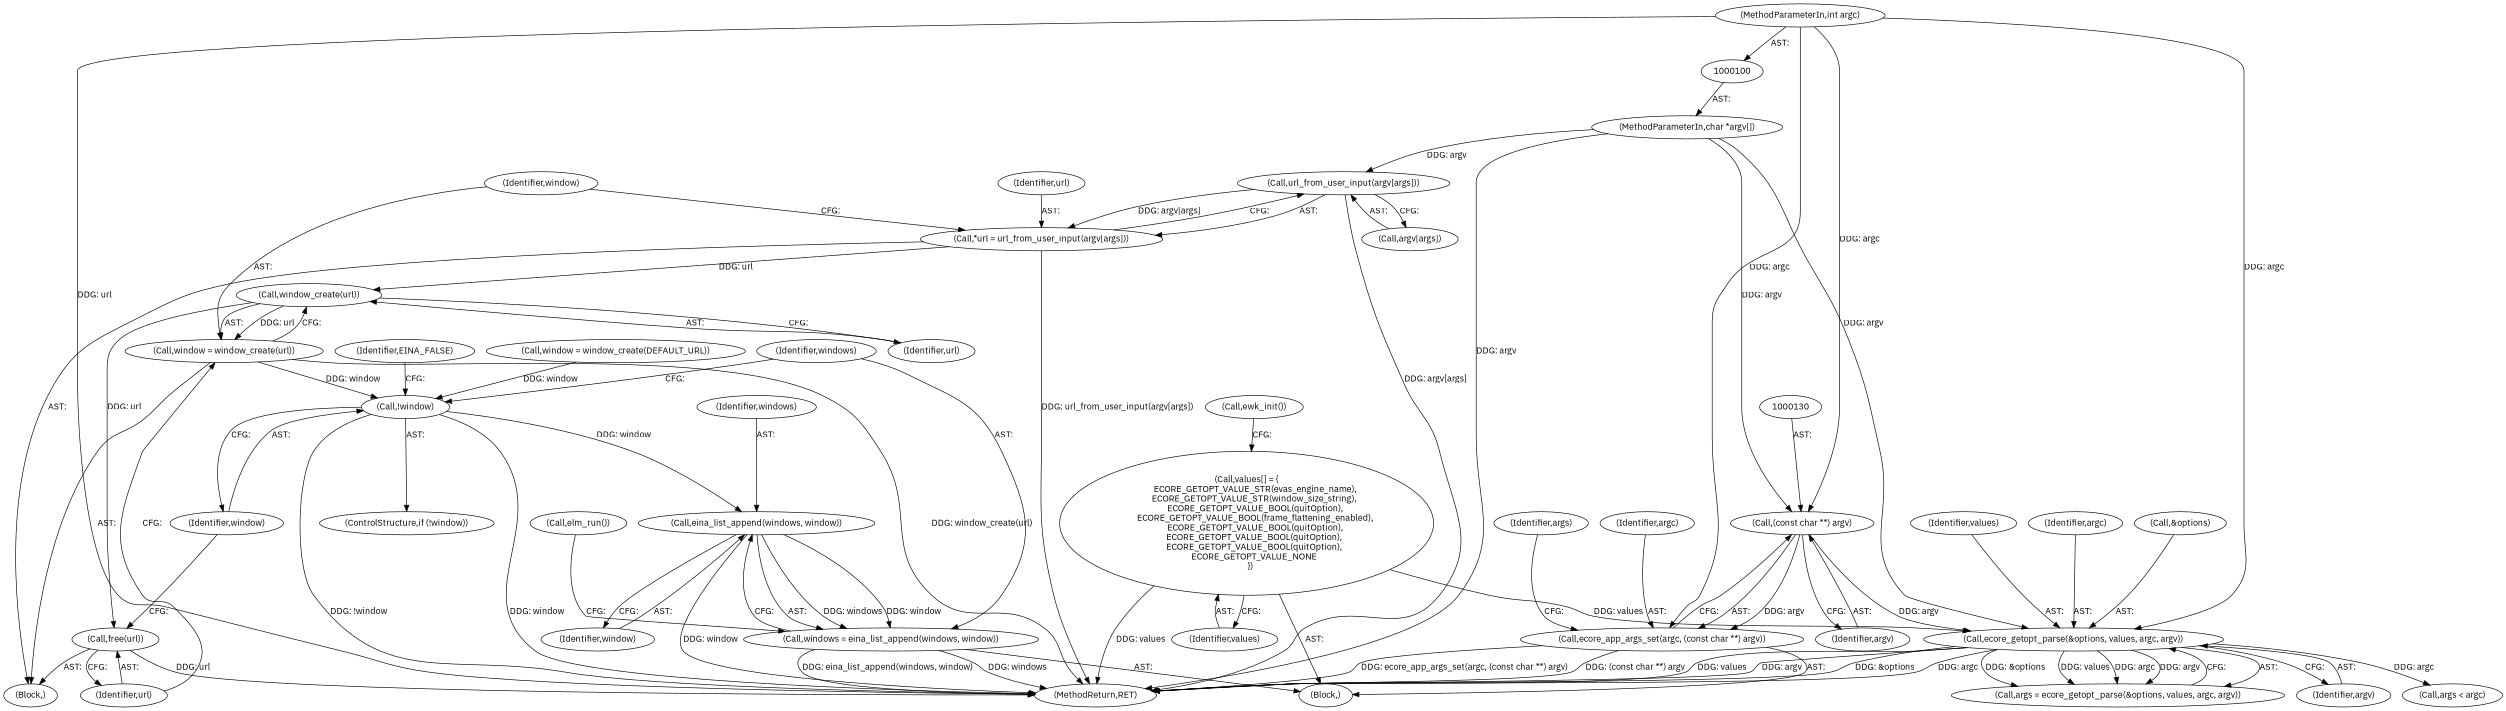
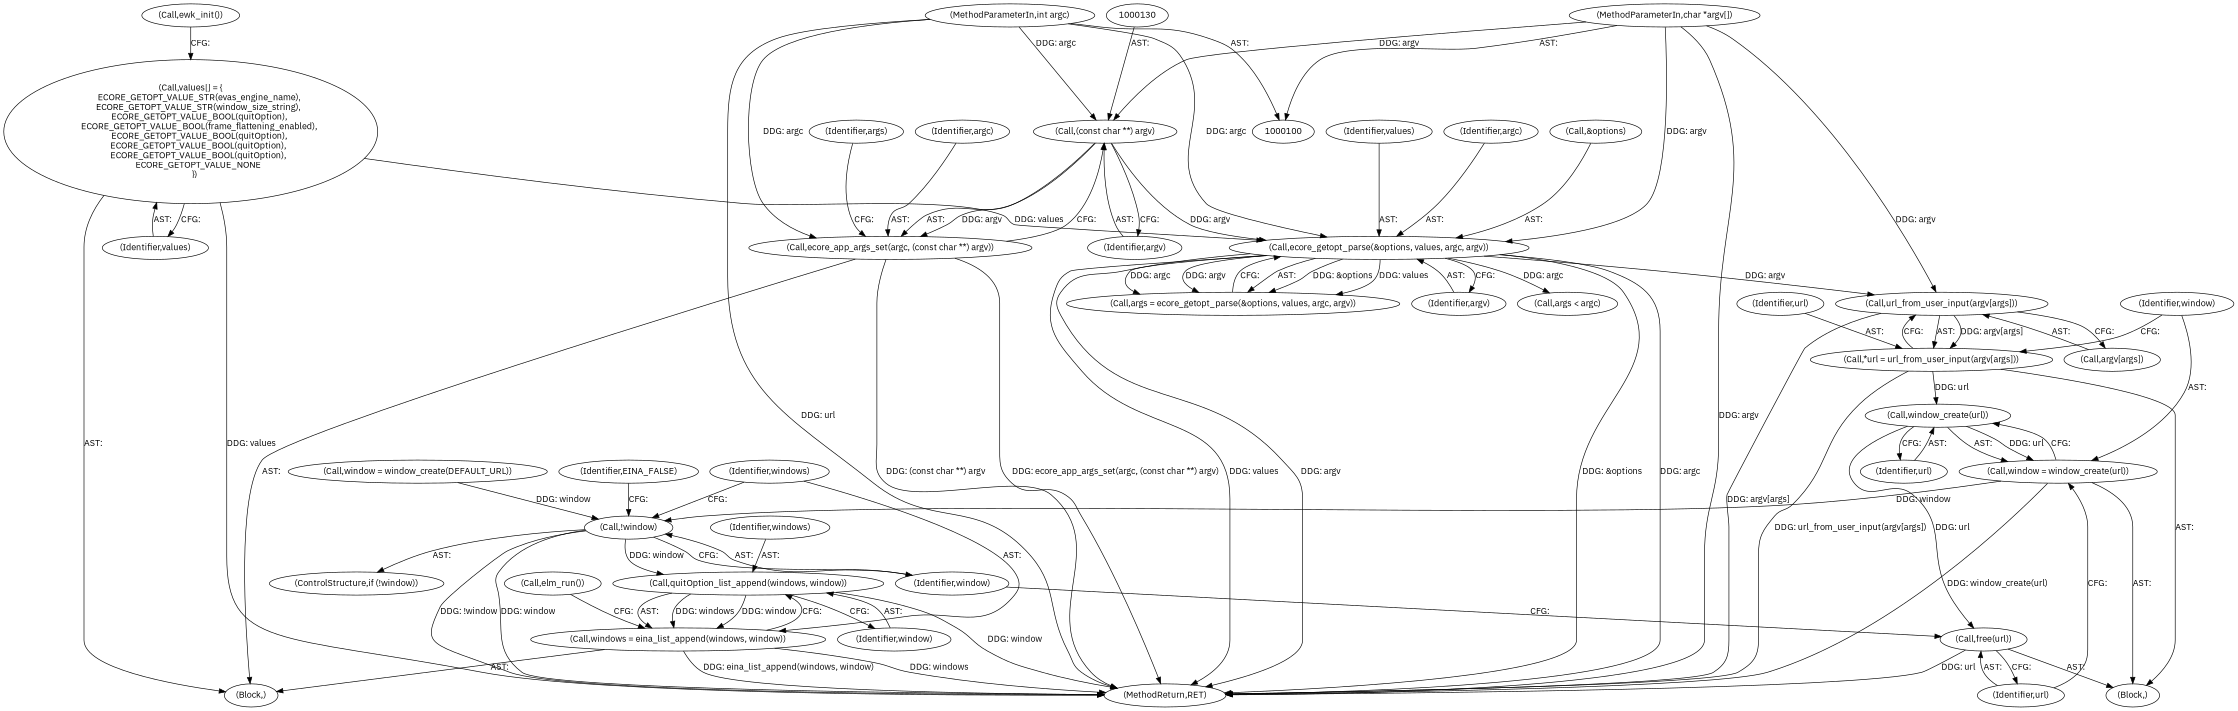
edge "1000100" -> "(MethodParameterIn,char *argv[])": reversed
edge "(Call,ecore_getopt_parse(&options, values, argc, argv))" -> "(Call,url_from_user_input(argv[args]))": added, label "DDG: argv"
node "(Call,eina_list_append(windows, window))": label "(Call,eina_list_append(windows, window))" -> "(Call,quitOption_list_append(windows, window))"
